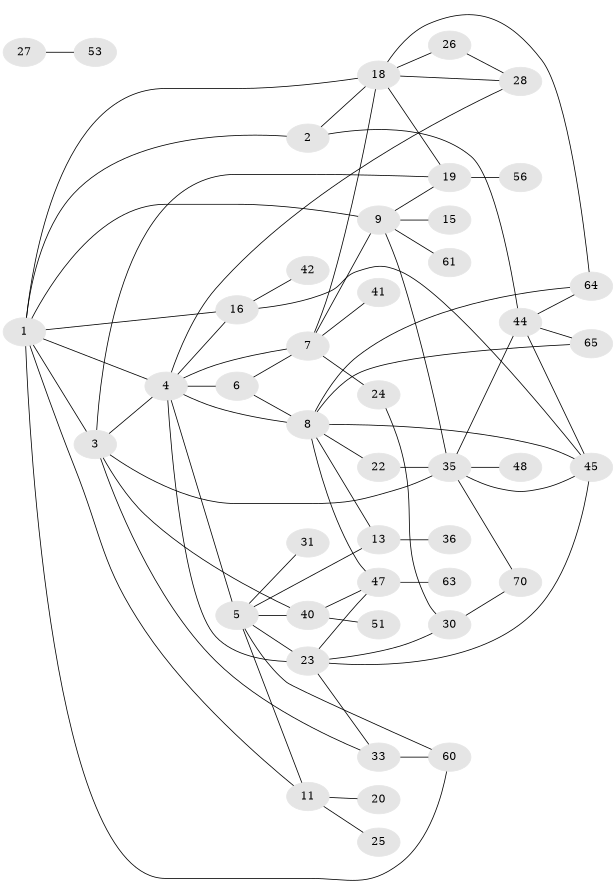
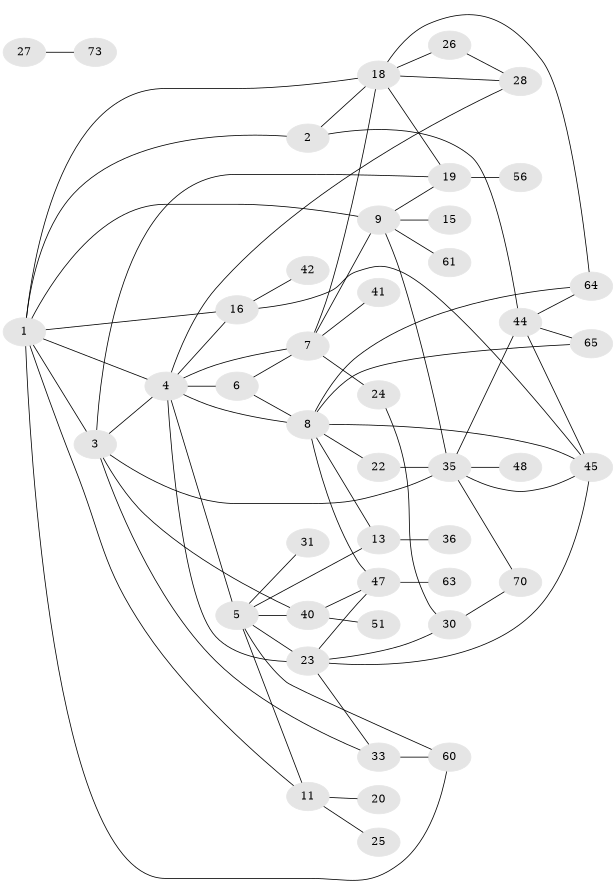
node "53": label "53" -> "73"
